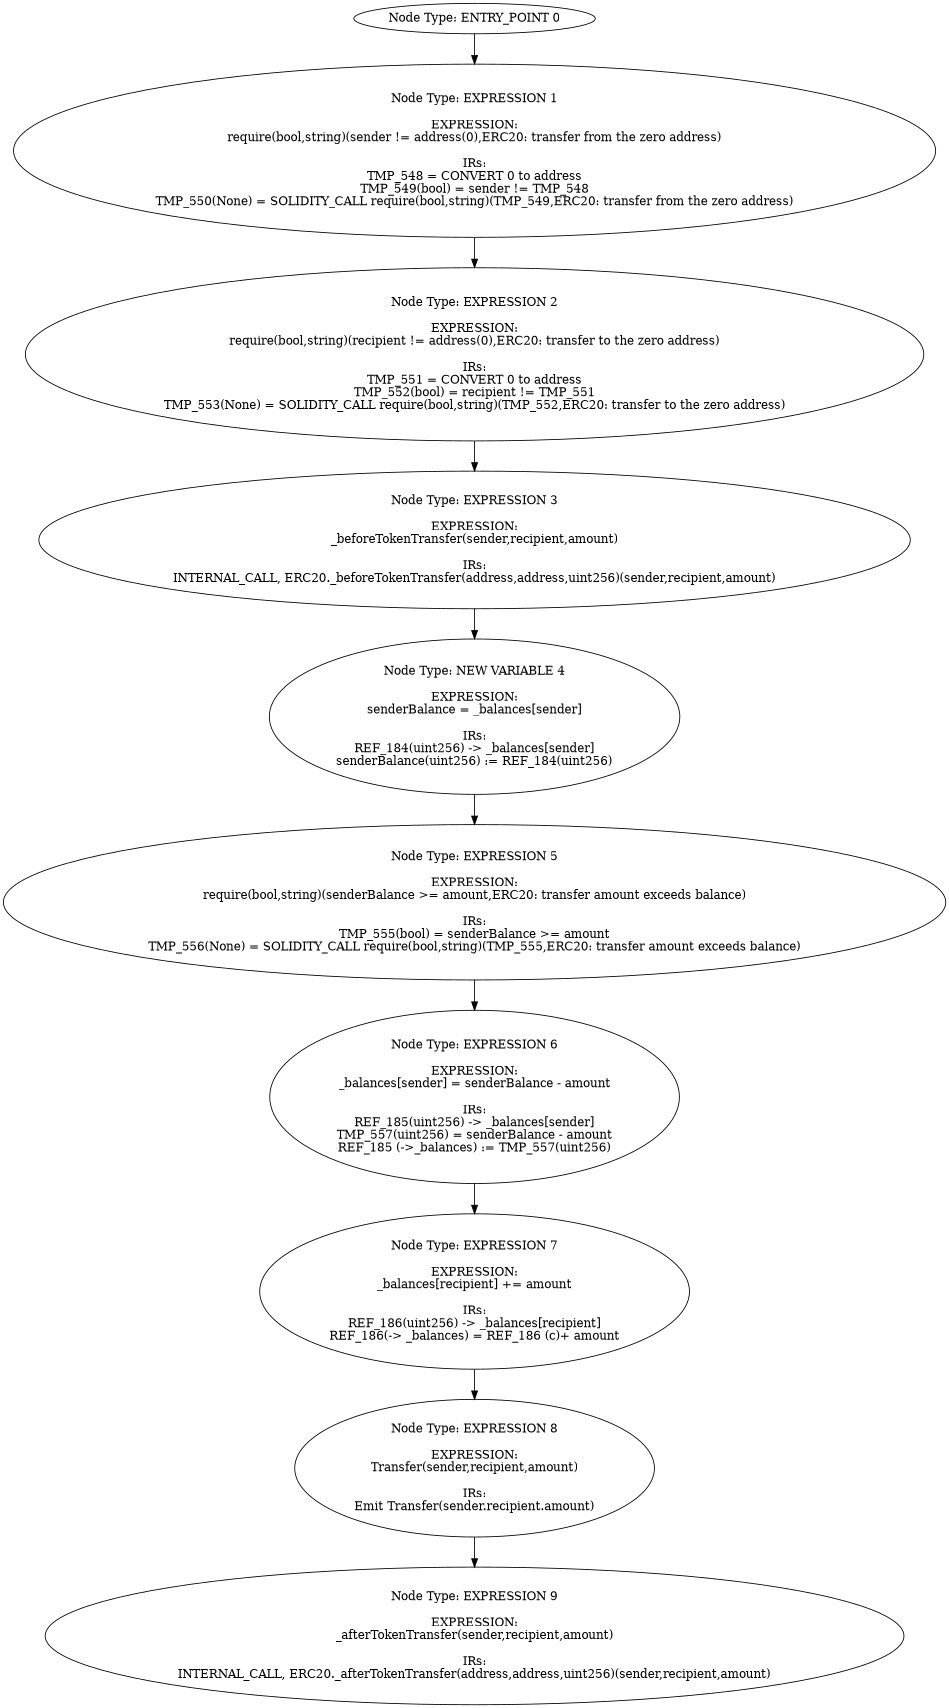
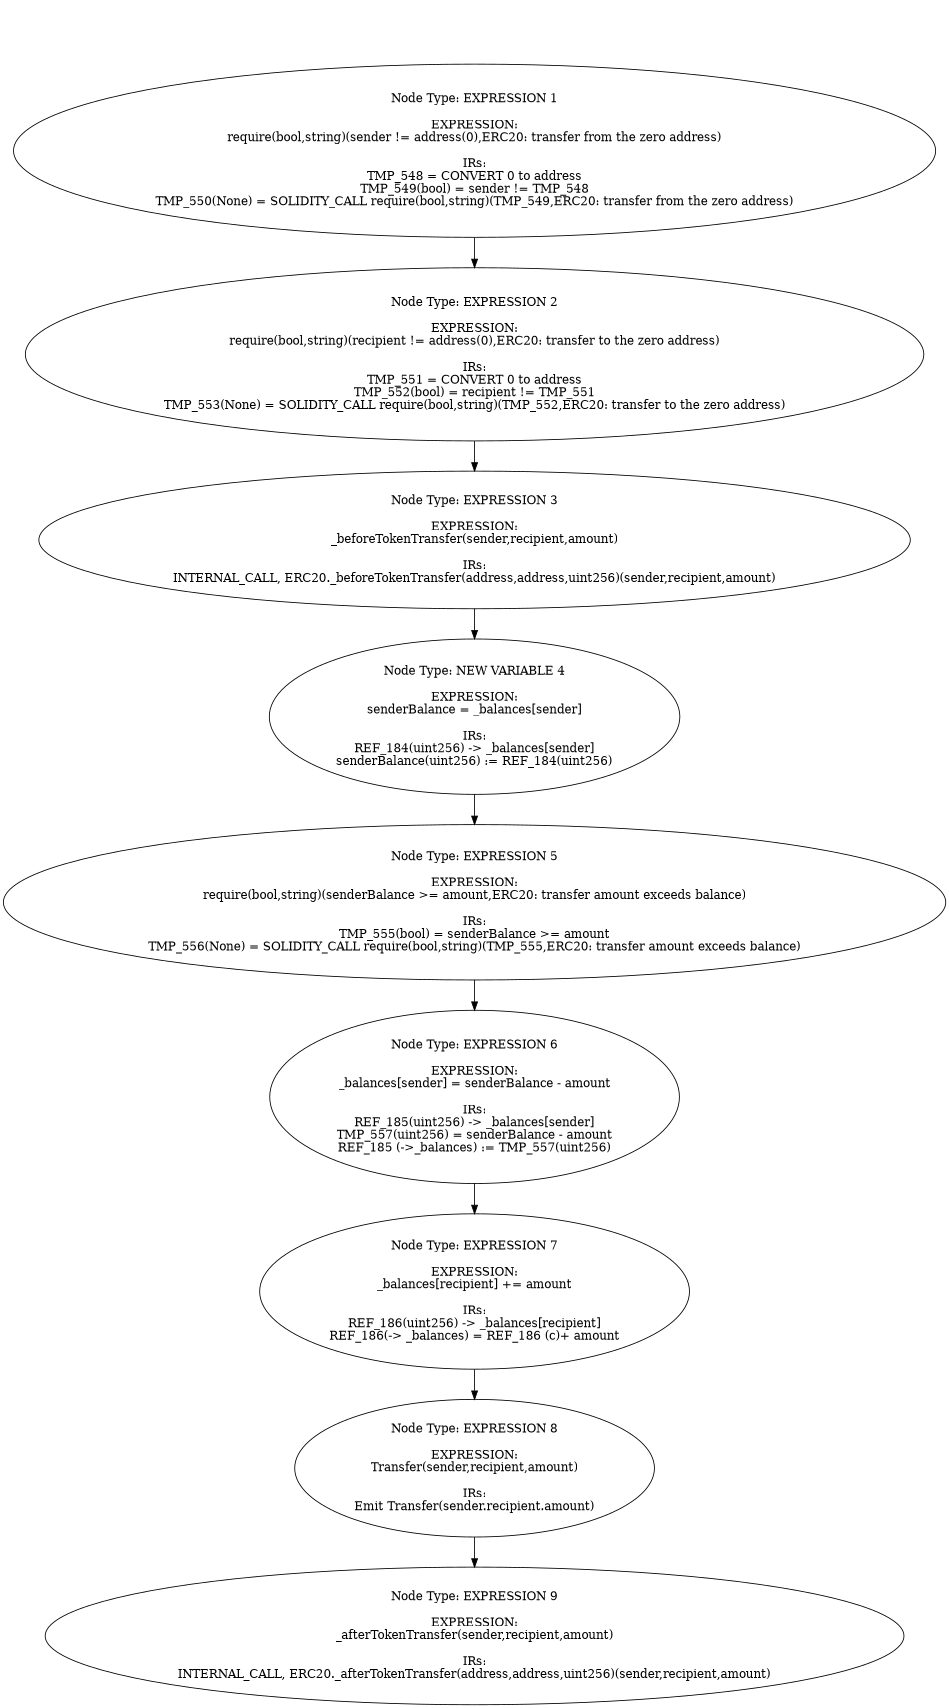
node "Node Type: ENTRY_POINT 0": removed
